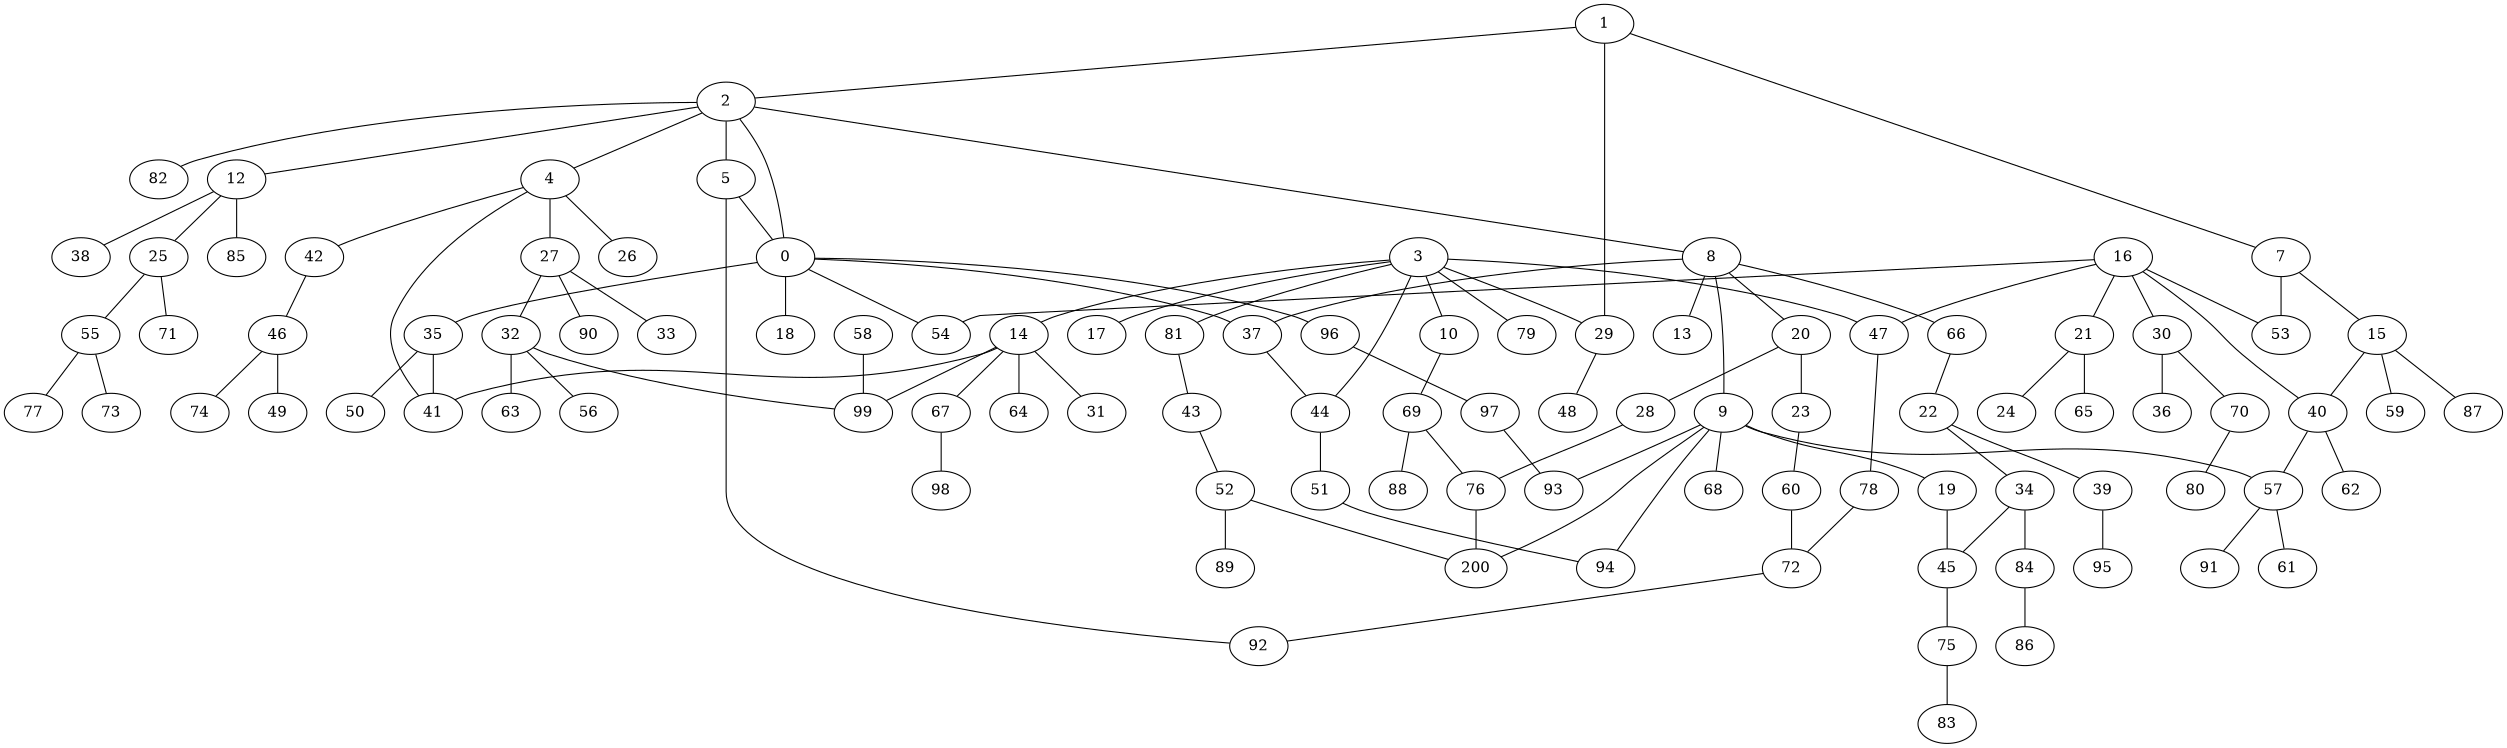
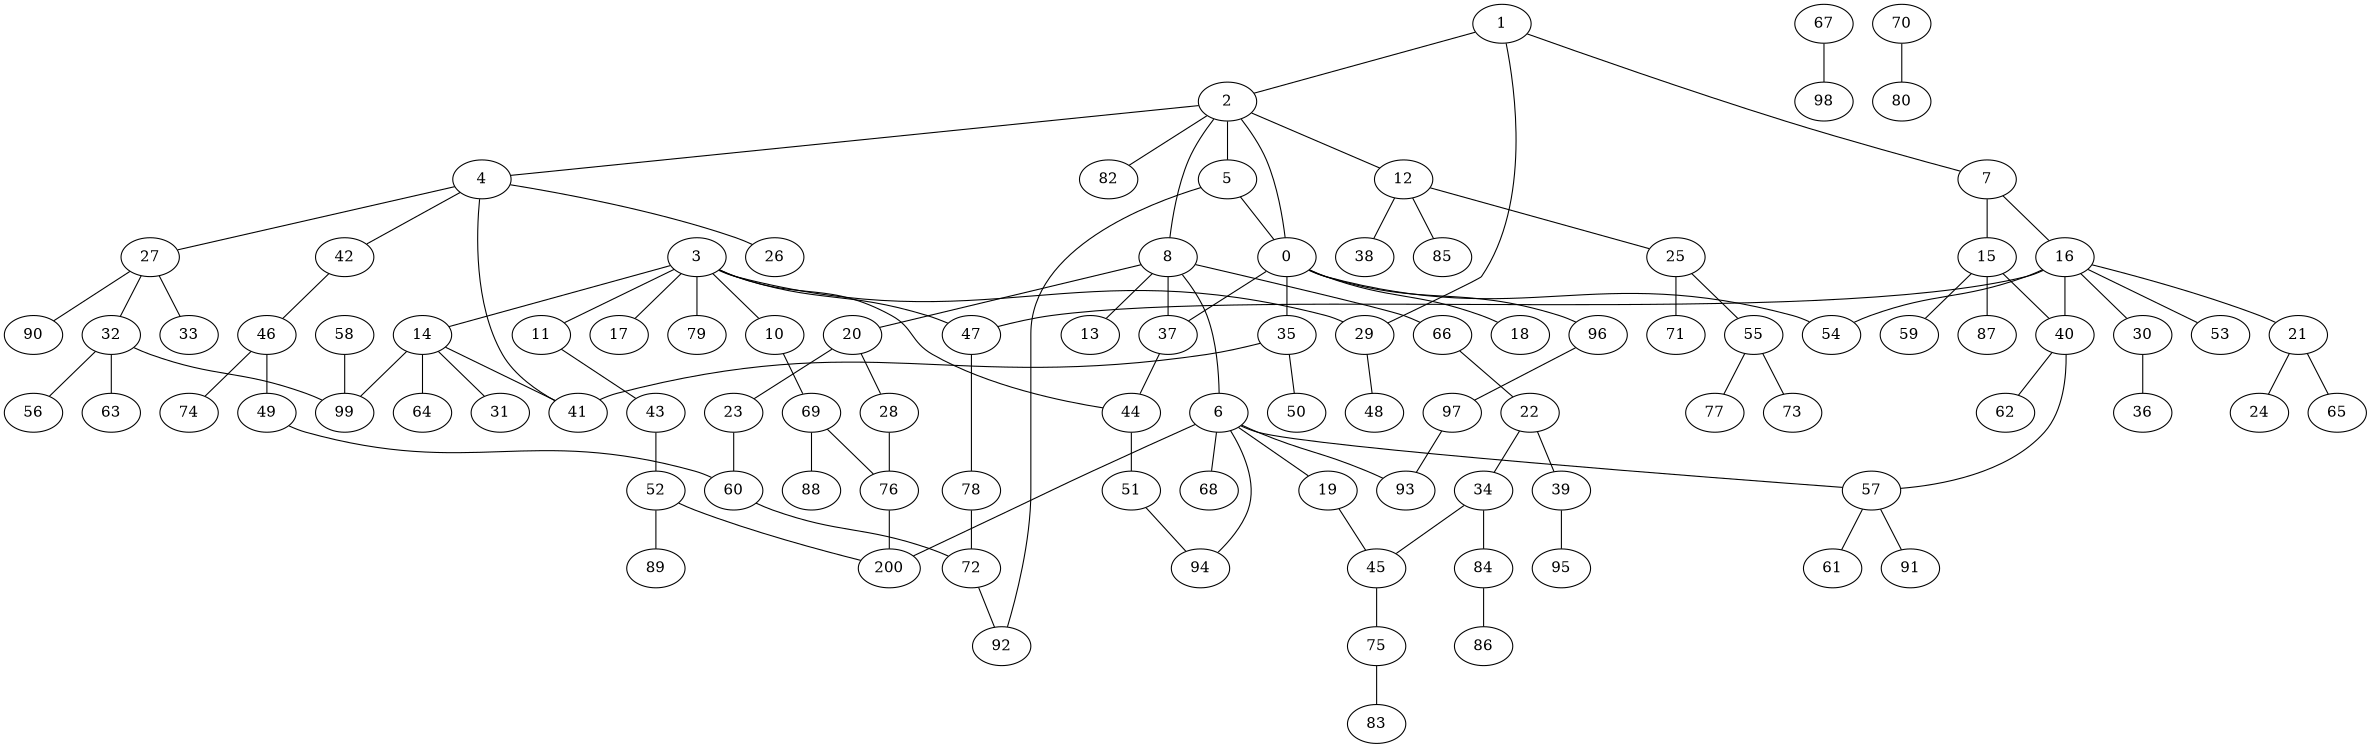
edge "7" -- "53": now "7" -- "16"
node "81": label "81" -> "11"
edge "14" -- "67": removed
edge "30" -- "70": removed
node "9": label "9" -> "6"
edge "49" -- "60": added
